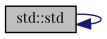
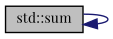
node "std::std": label "std::std" -> "std::sum"
